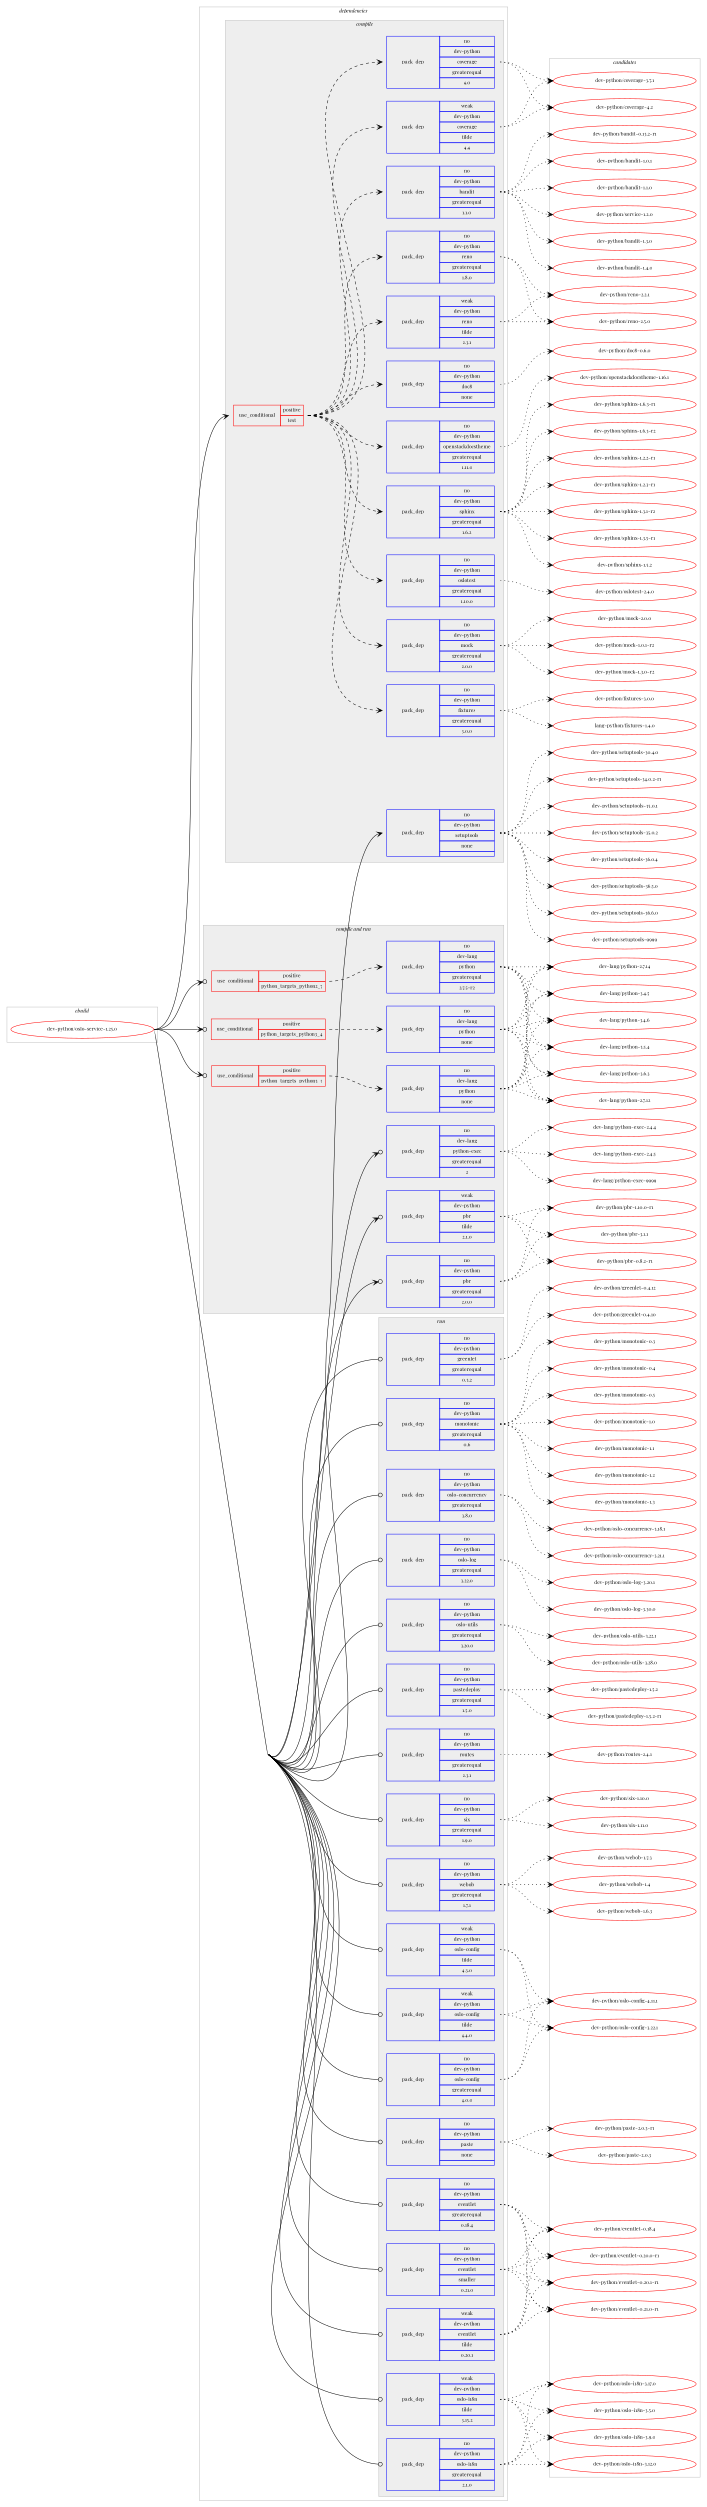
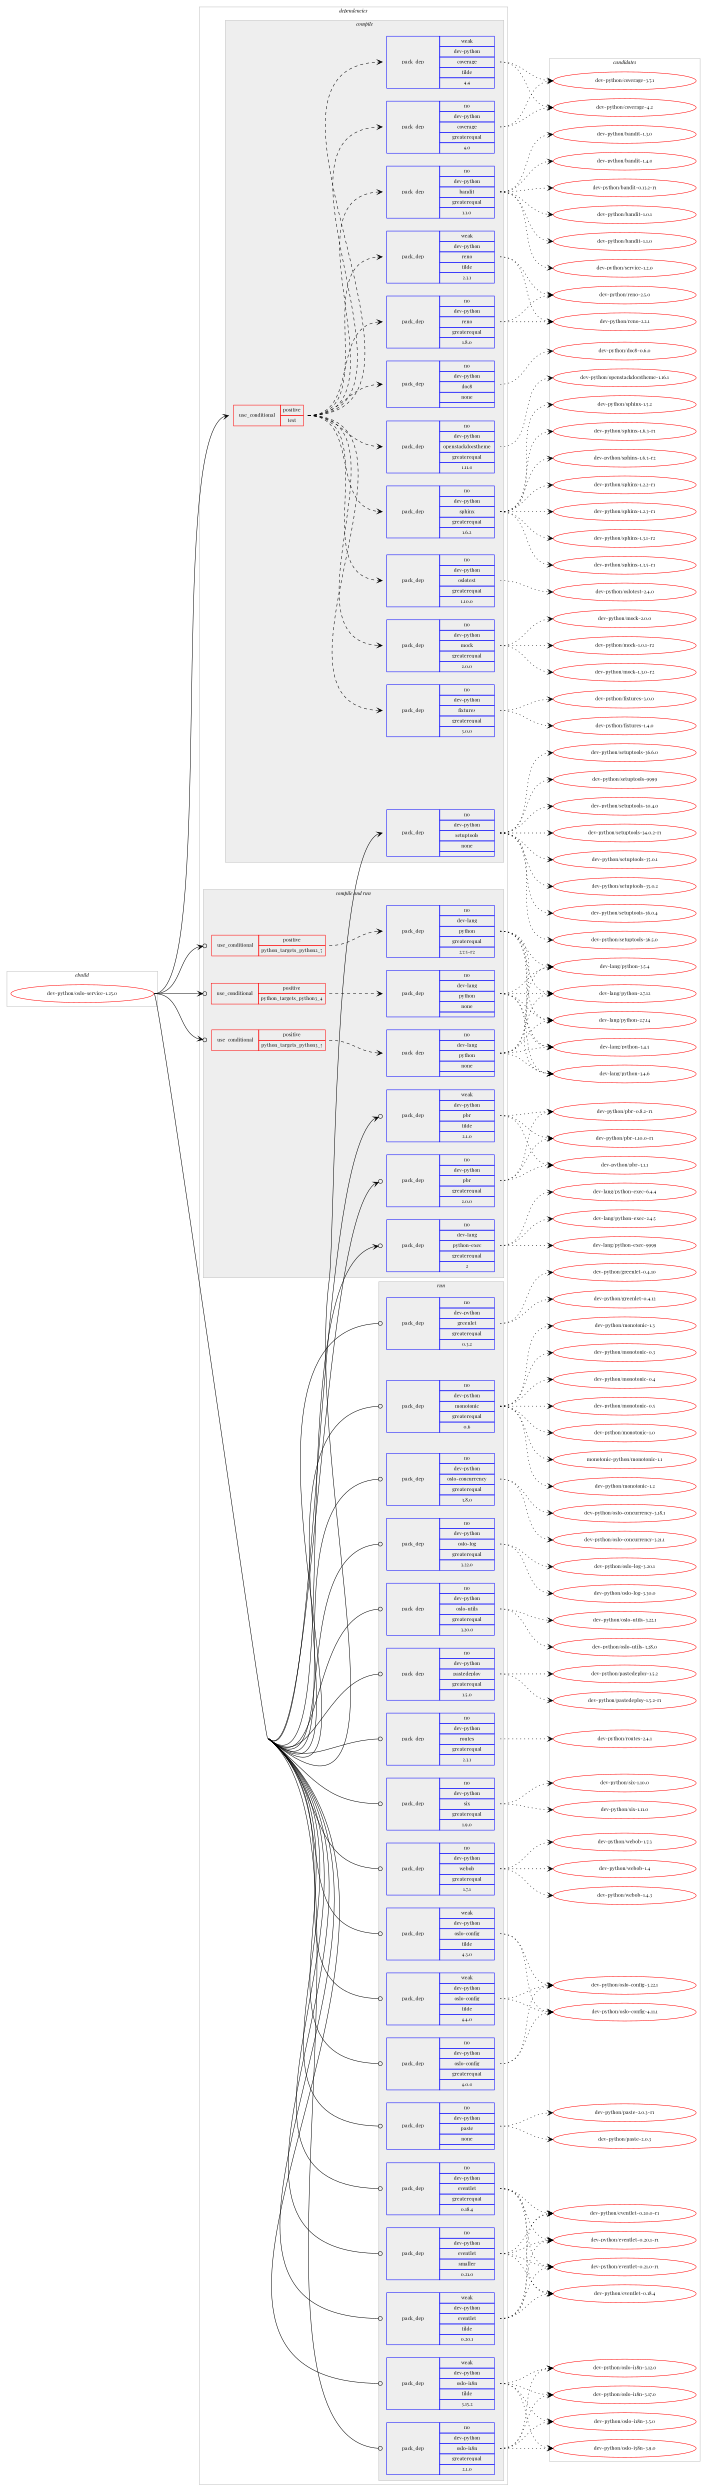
node "lang-python/fixtures-1.4.0": label "lang-python/fixtures-1.4.0" -> "dev-python/fixtures-1.4.0"
node "dev-lang/python-3.6.3": removed
node "dev-lang/python-exec-2.4.4": label "dev-lang/python-exec-2.4.4" -> "dev-lang/python-exec-6.4.4"
node "dev-python/monotonic-1.1": label "dev-python/monotonic-1.1" -> "monotonic-python/monotonic-1.1"
node "dev-python/webob-1.6.3": label "dev-python/webob-1.6.3" -> "dev-python/webob-1.4.3"
node "dev-python/oslo-i18n-3.9.0": label "dev-python/oslo-i18n-3.9.0" -> "dev-python/oslo-i58n-3.9.0"
